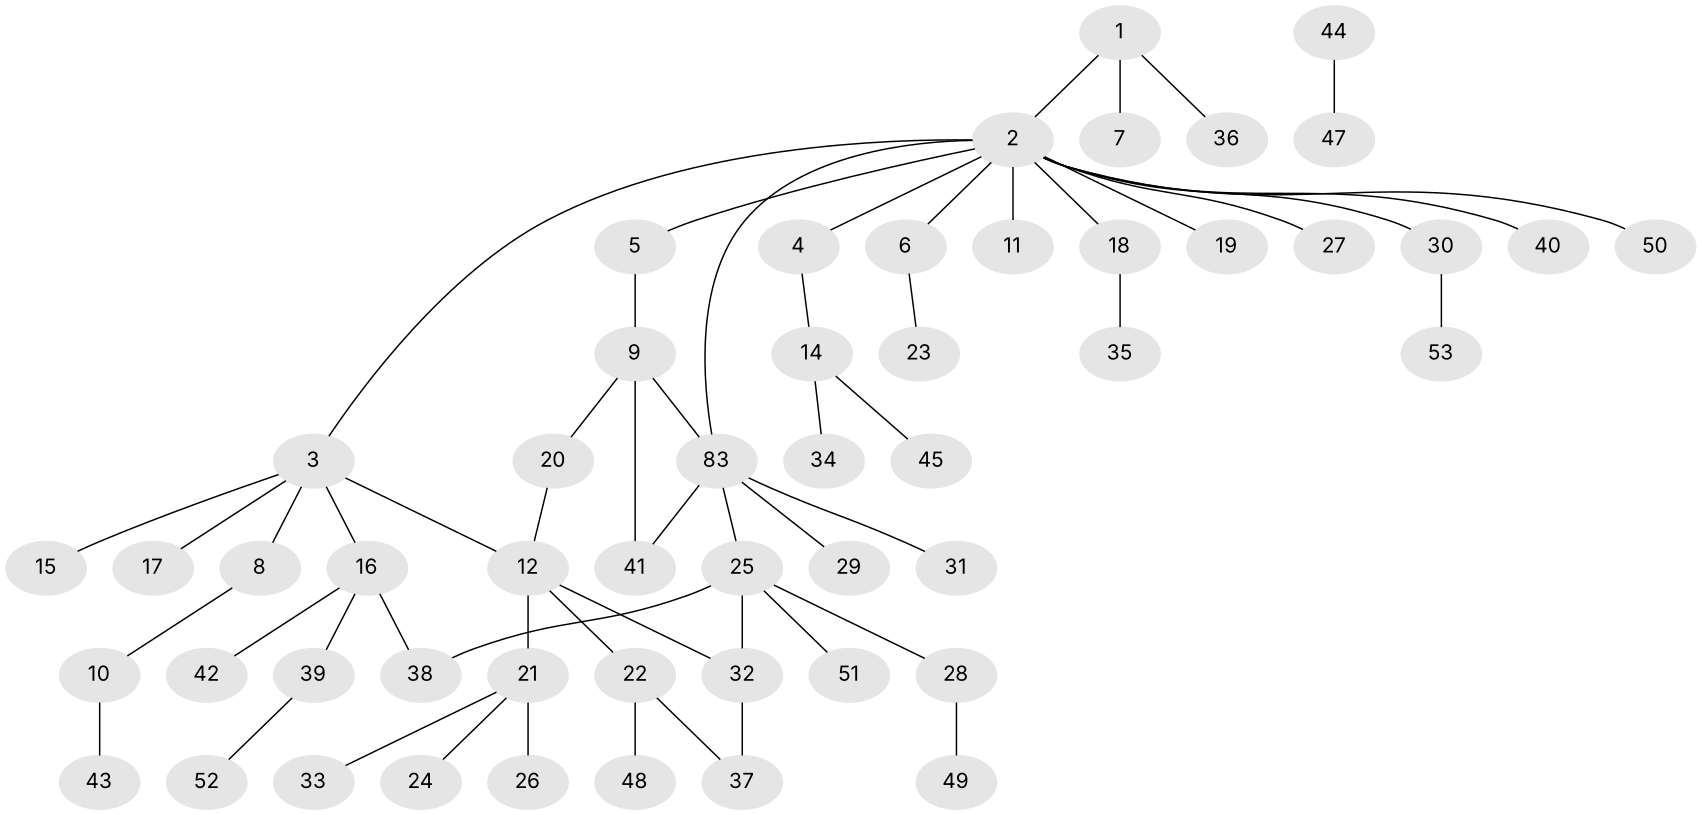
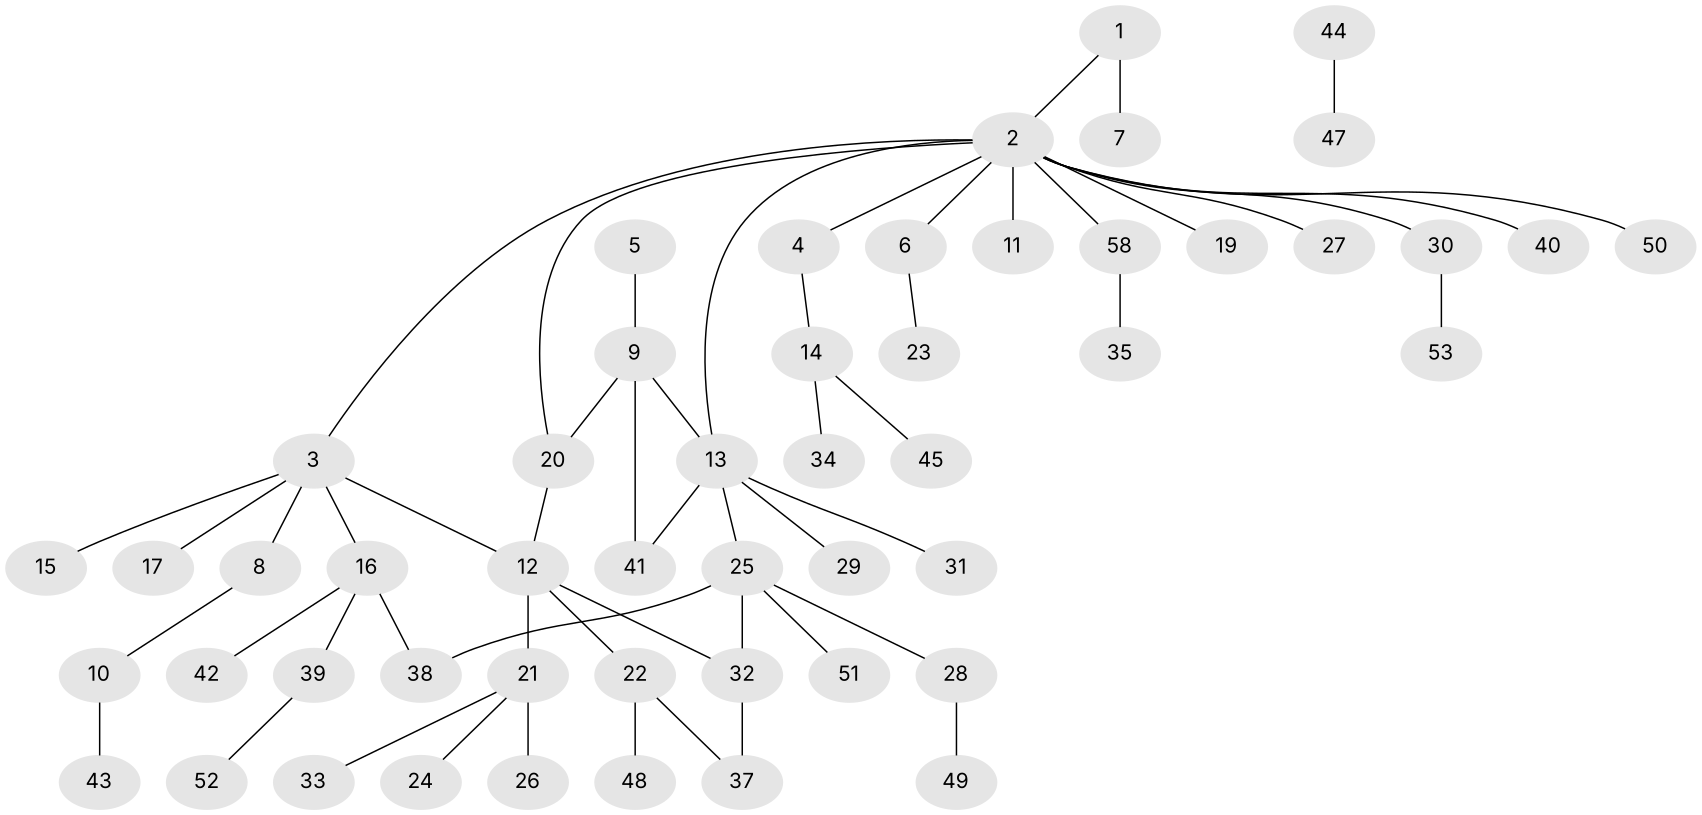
node "36": removed
edge "2" -- "5": now "2" -- "20"
node "18": label "18" -> "58"
node "83": label "83" -> "13"
